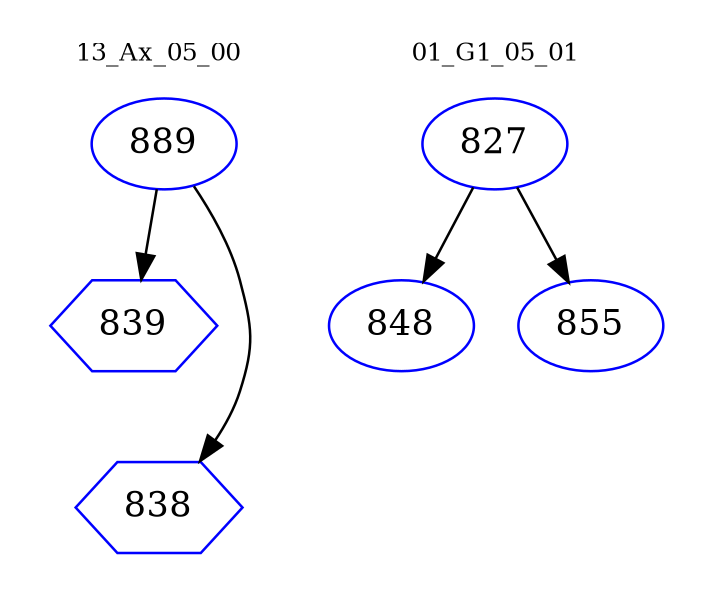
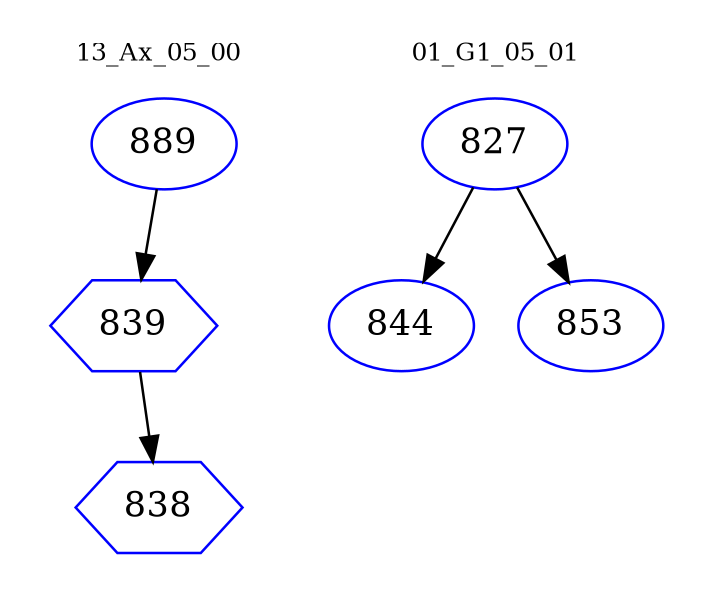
edge "889" -> "838": now "839" -> "838"
node "848": label "848" -> "844"
node "855": label "855" -> "853"
